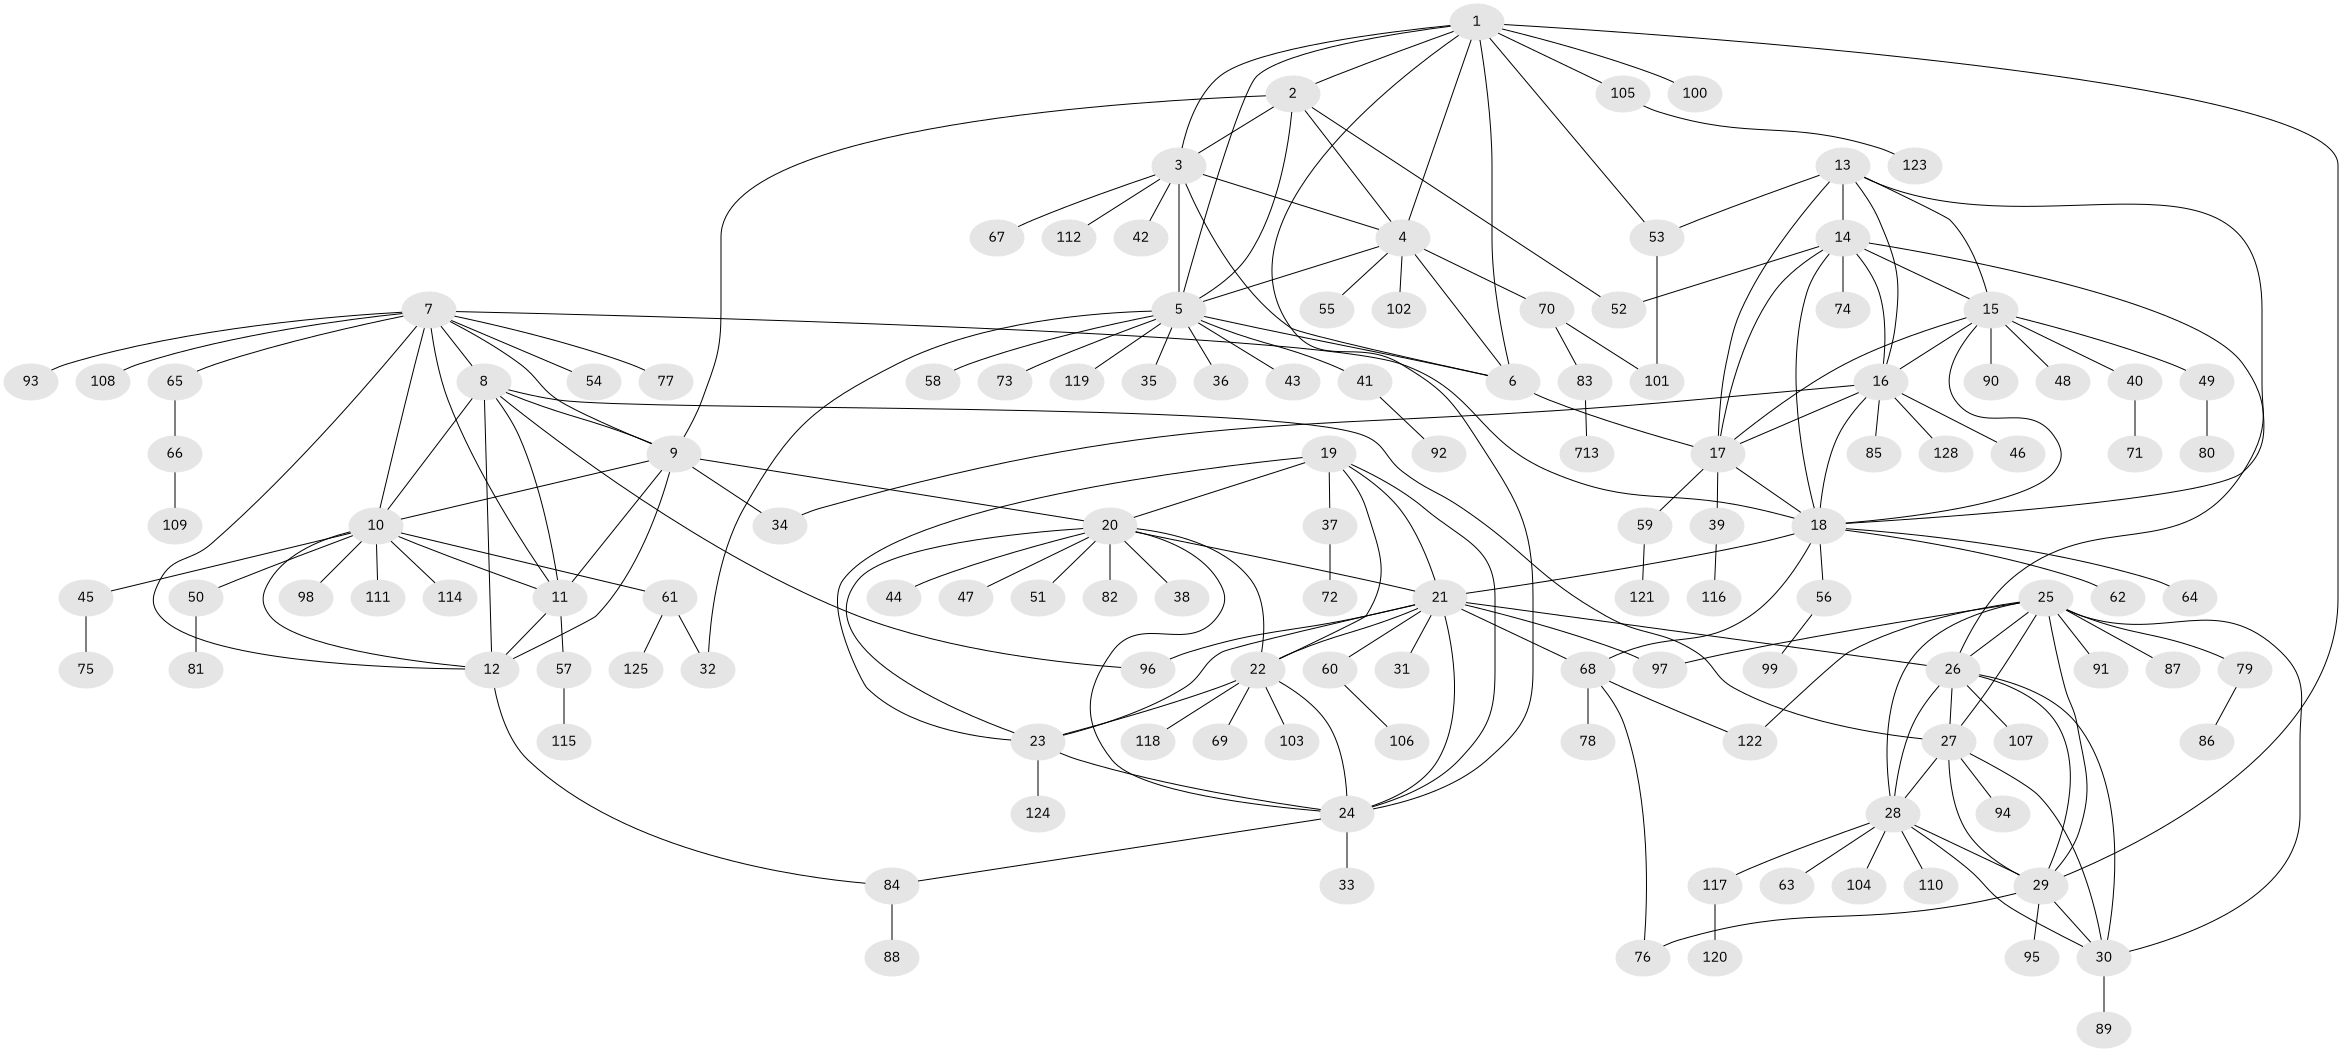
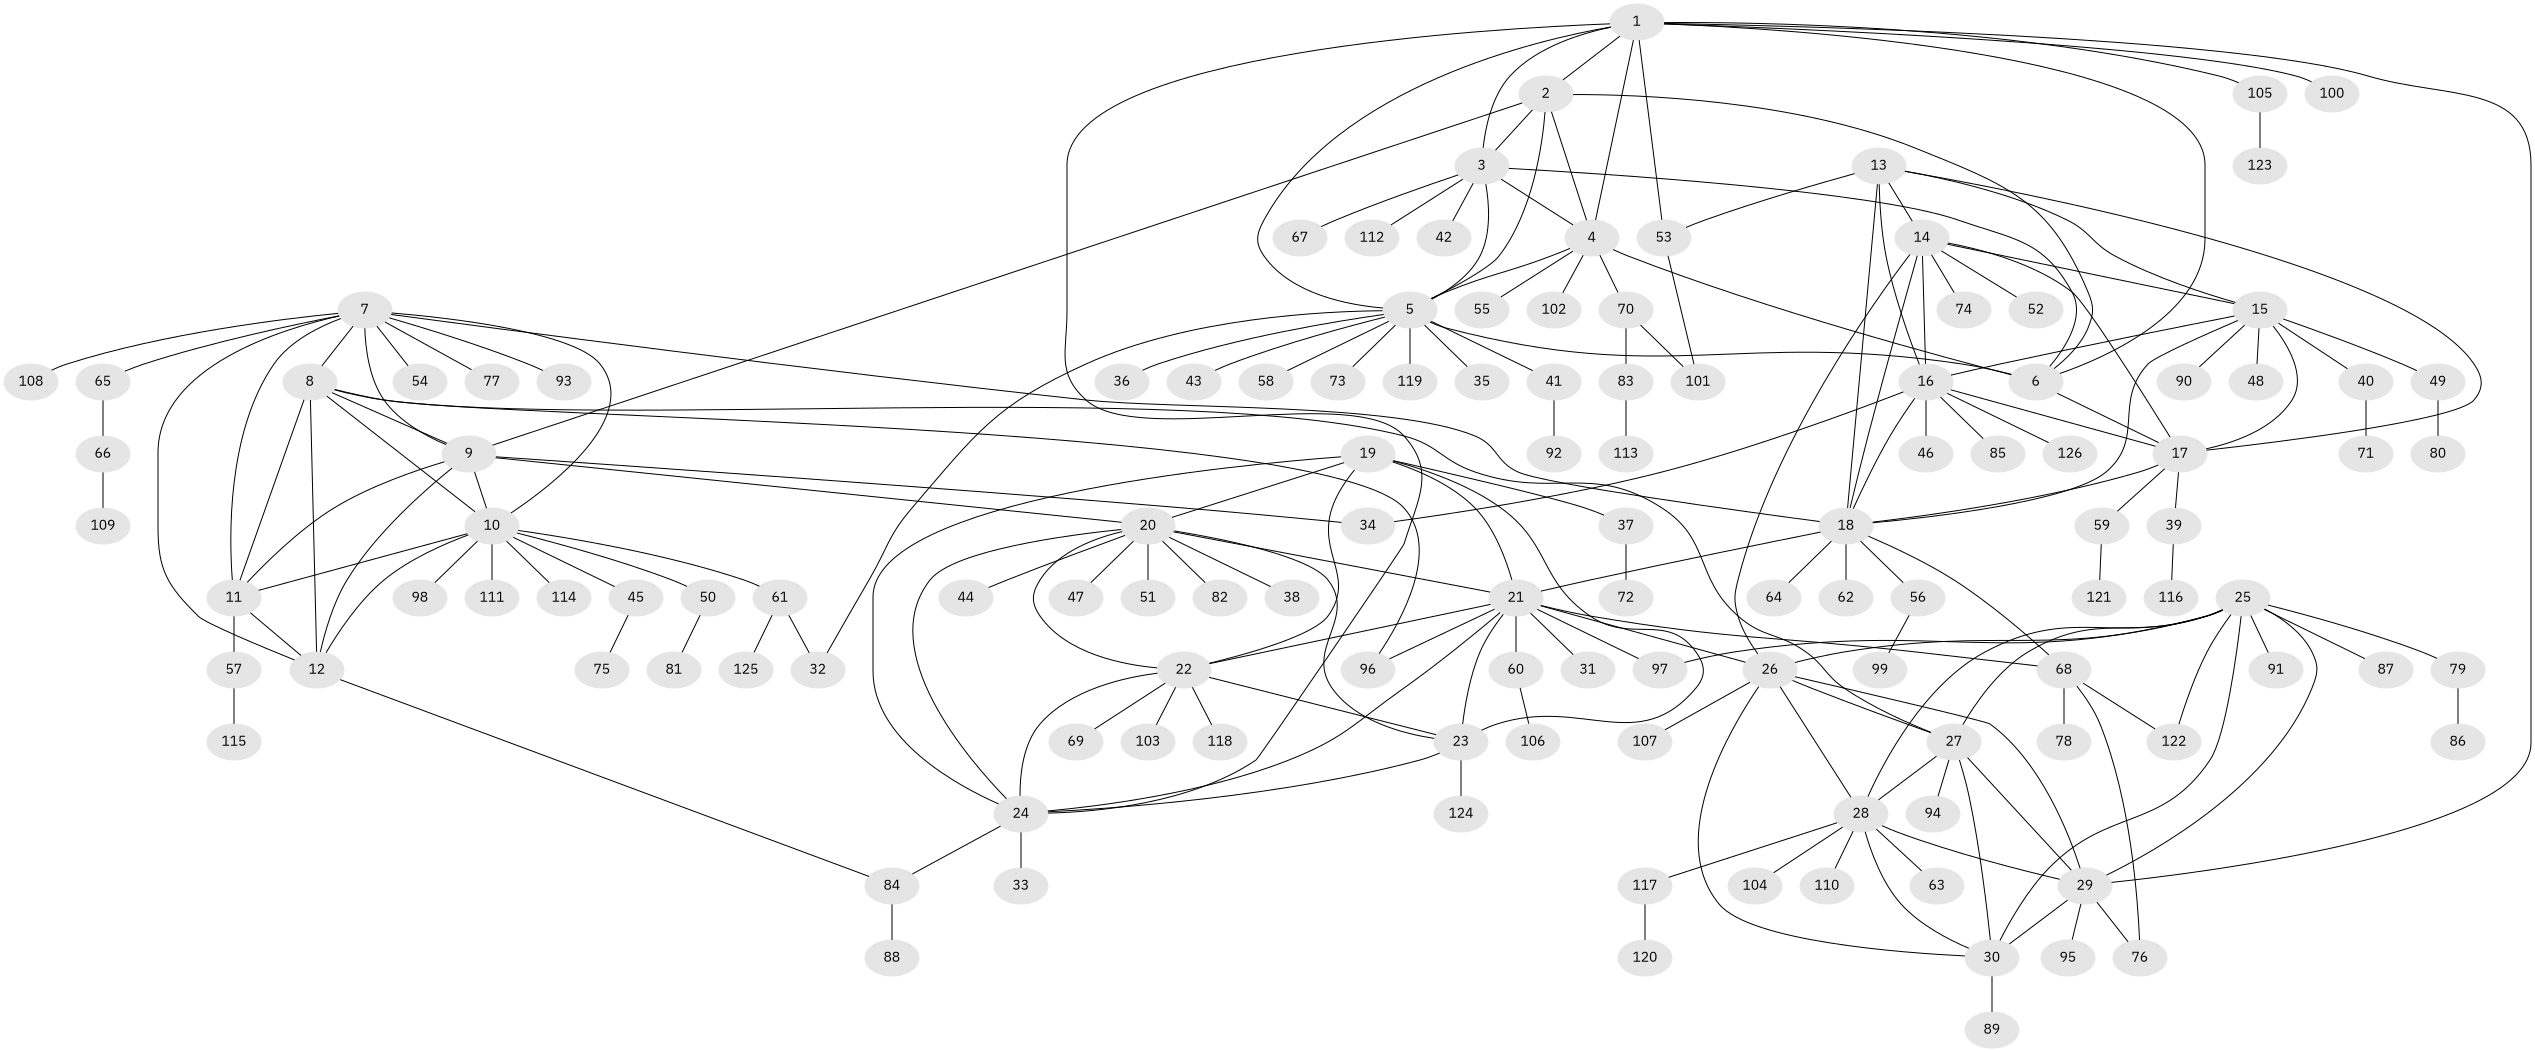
edge "2" -- "52": now "2" -- "6"
node "713": label "713" -> "113"
node "128": label "128" -> "126"
